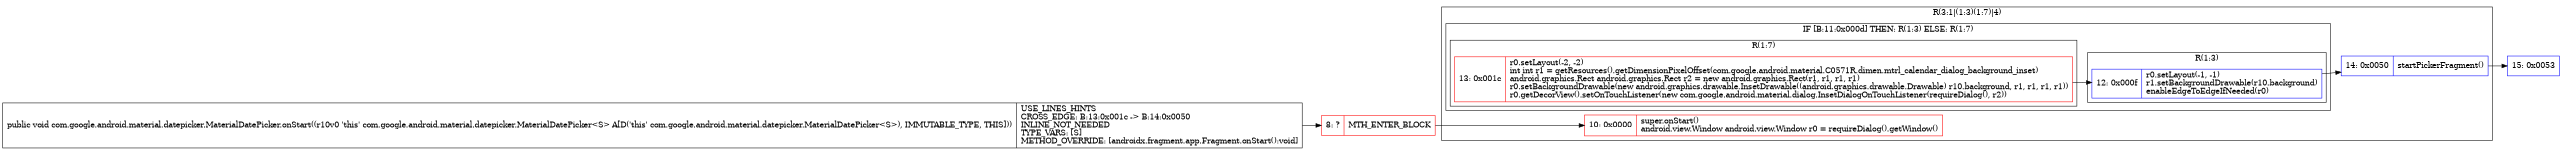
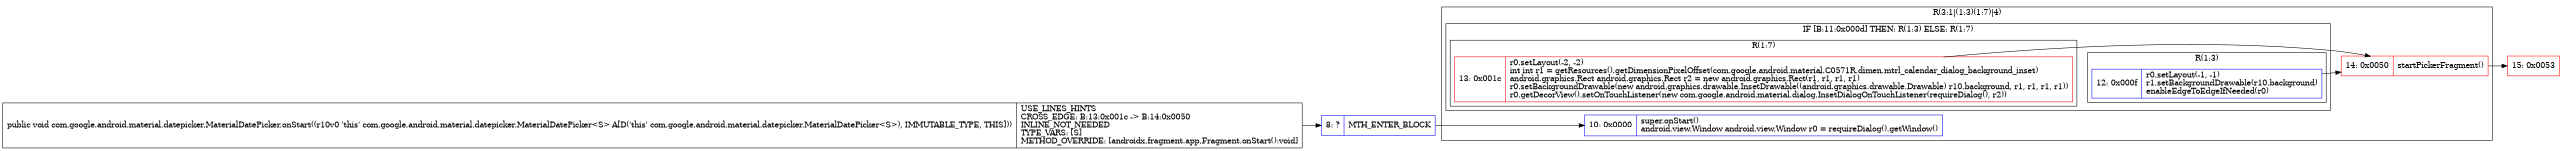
node "14: 0x0050": color blue -> red
node "15: 0x0053": color blue -> red
edge "13: 0x001c" -> "12: 0x000f": now "13: 0x001c" -> "14: 0x0050"
node "8: ?": color red -> blue
node "10: 0x0000": color red -> blue
